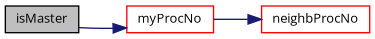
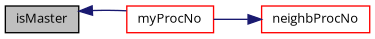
edge "isMaster" -> "myProcNo": reversed
